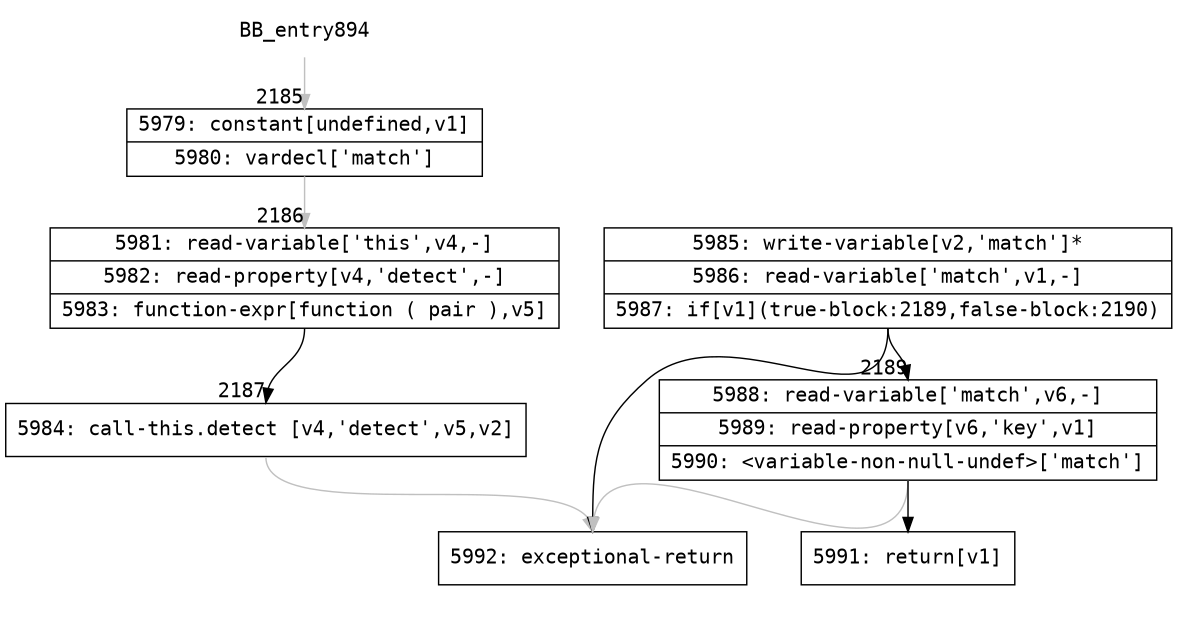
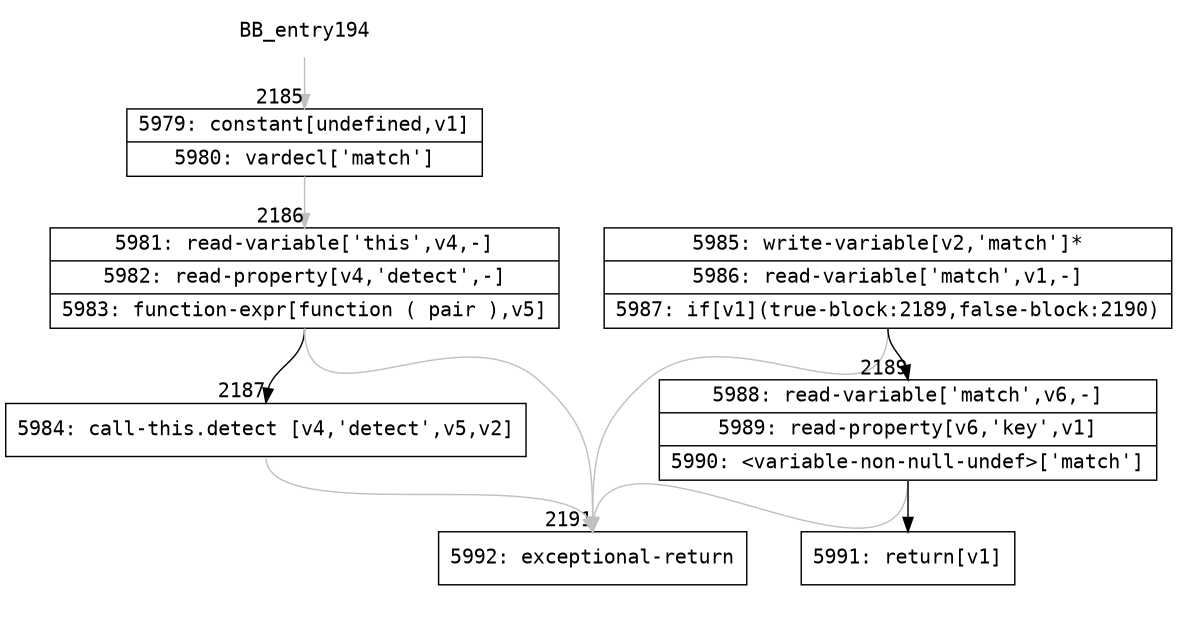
node "BB_entry894": label "BB_entry894" -> "BB_entry194"
edge "5981: read-variable['this',v4,-]" -> "5992: exceptional-return": added
edge "5985: write-variable[v2,'match']*" -> "5992: exceptional-return": color black -> gray
